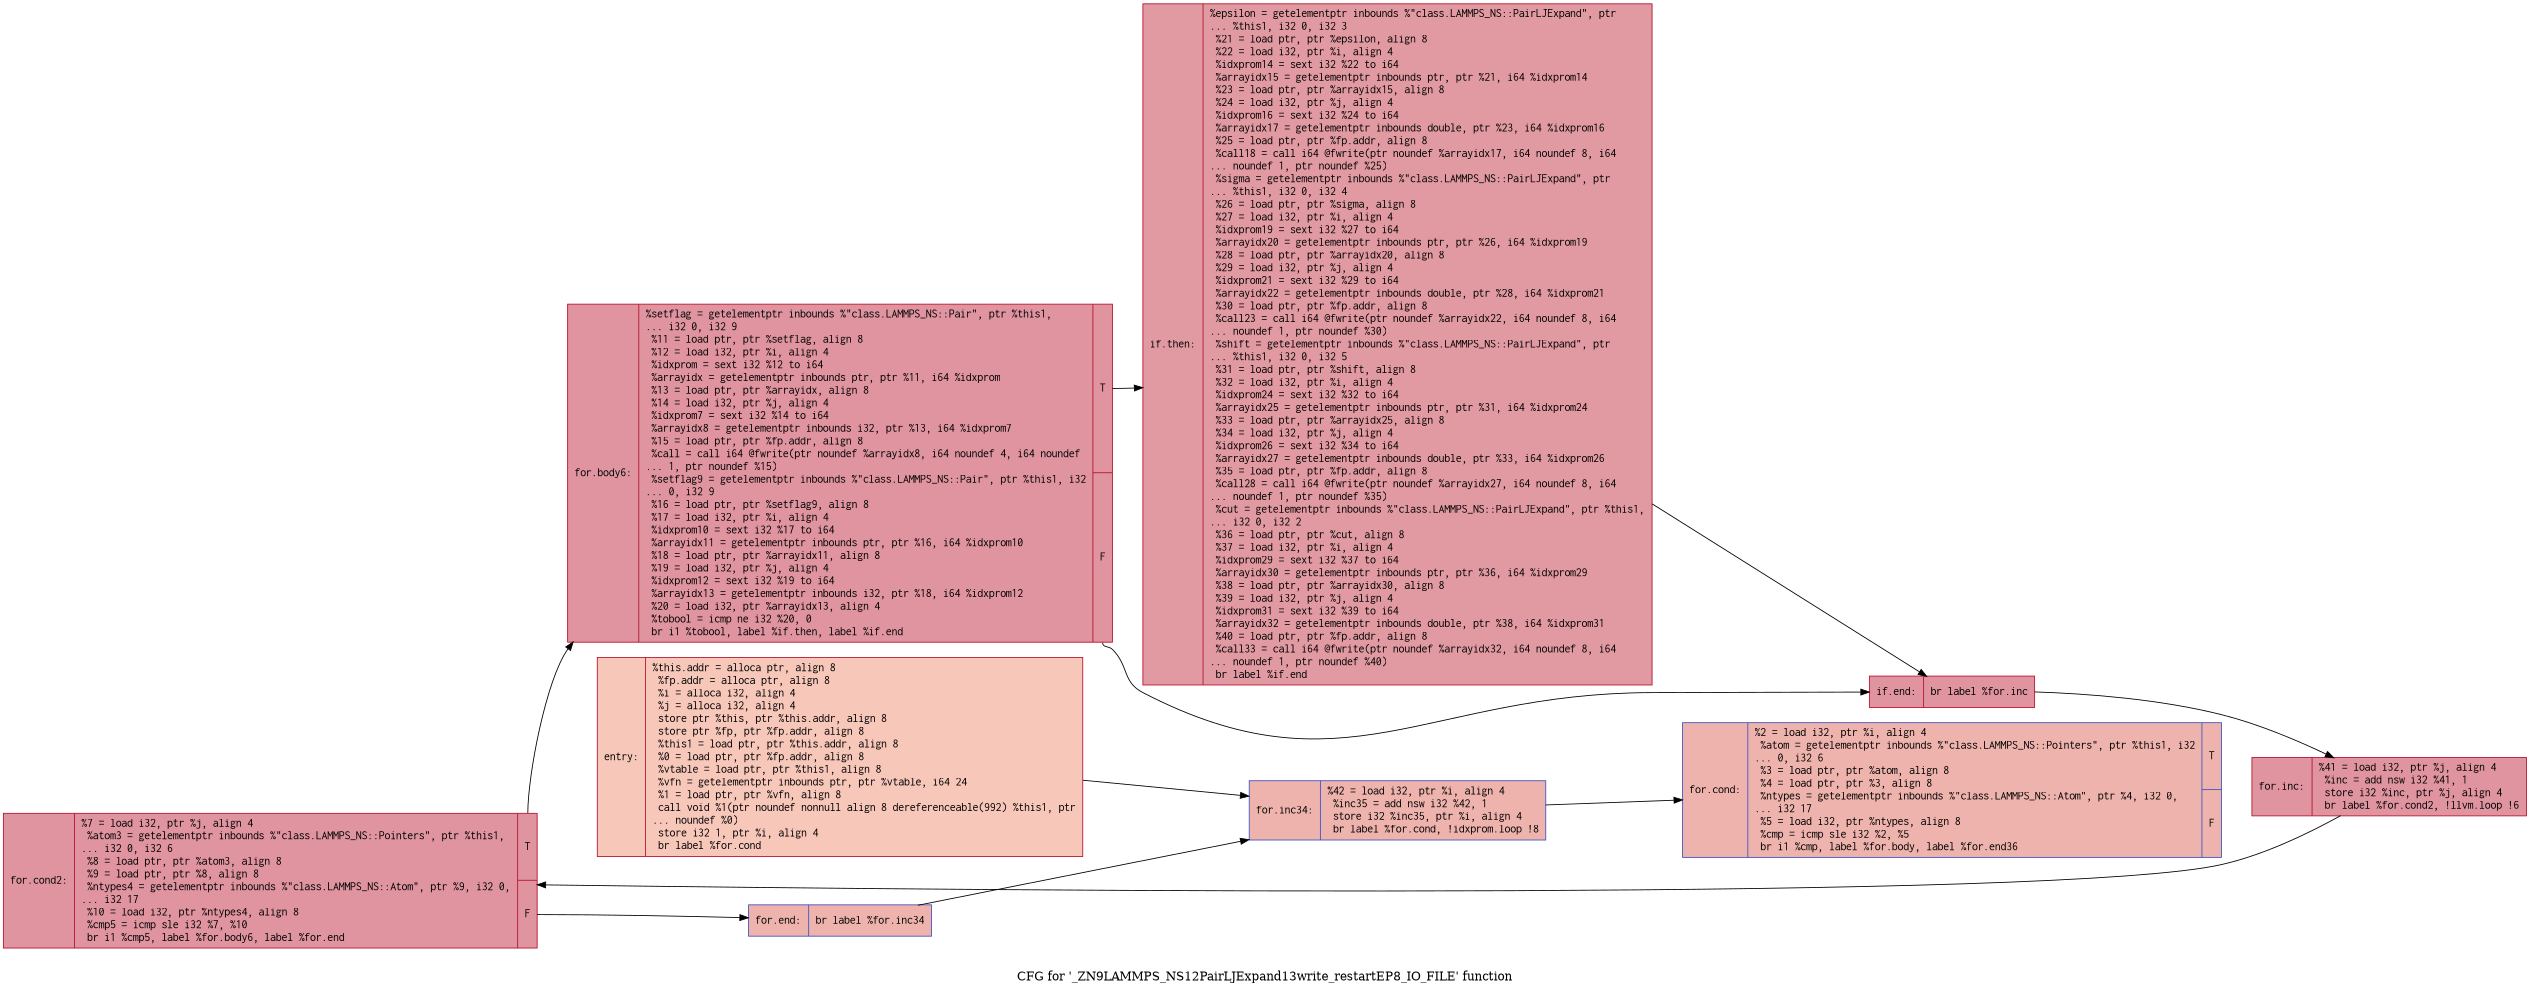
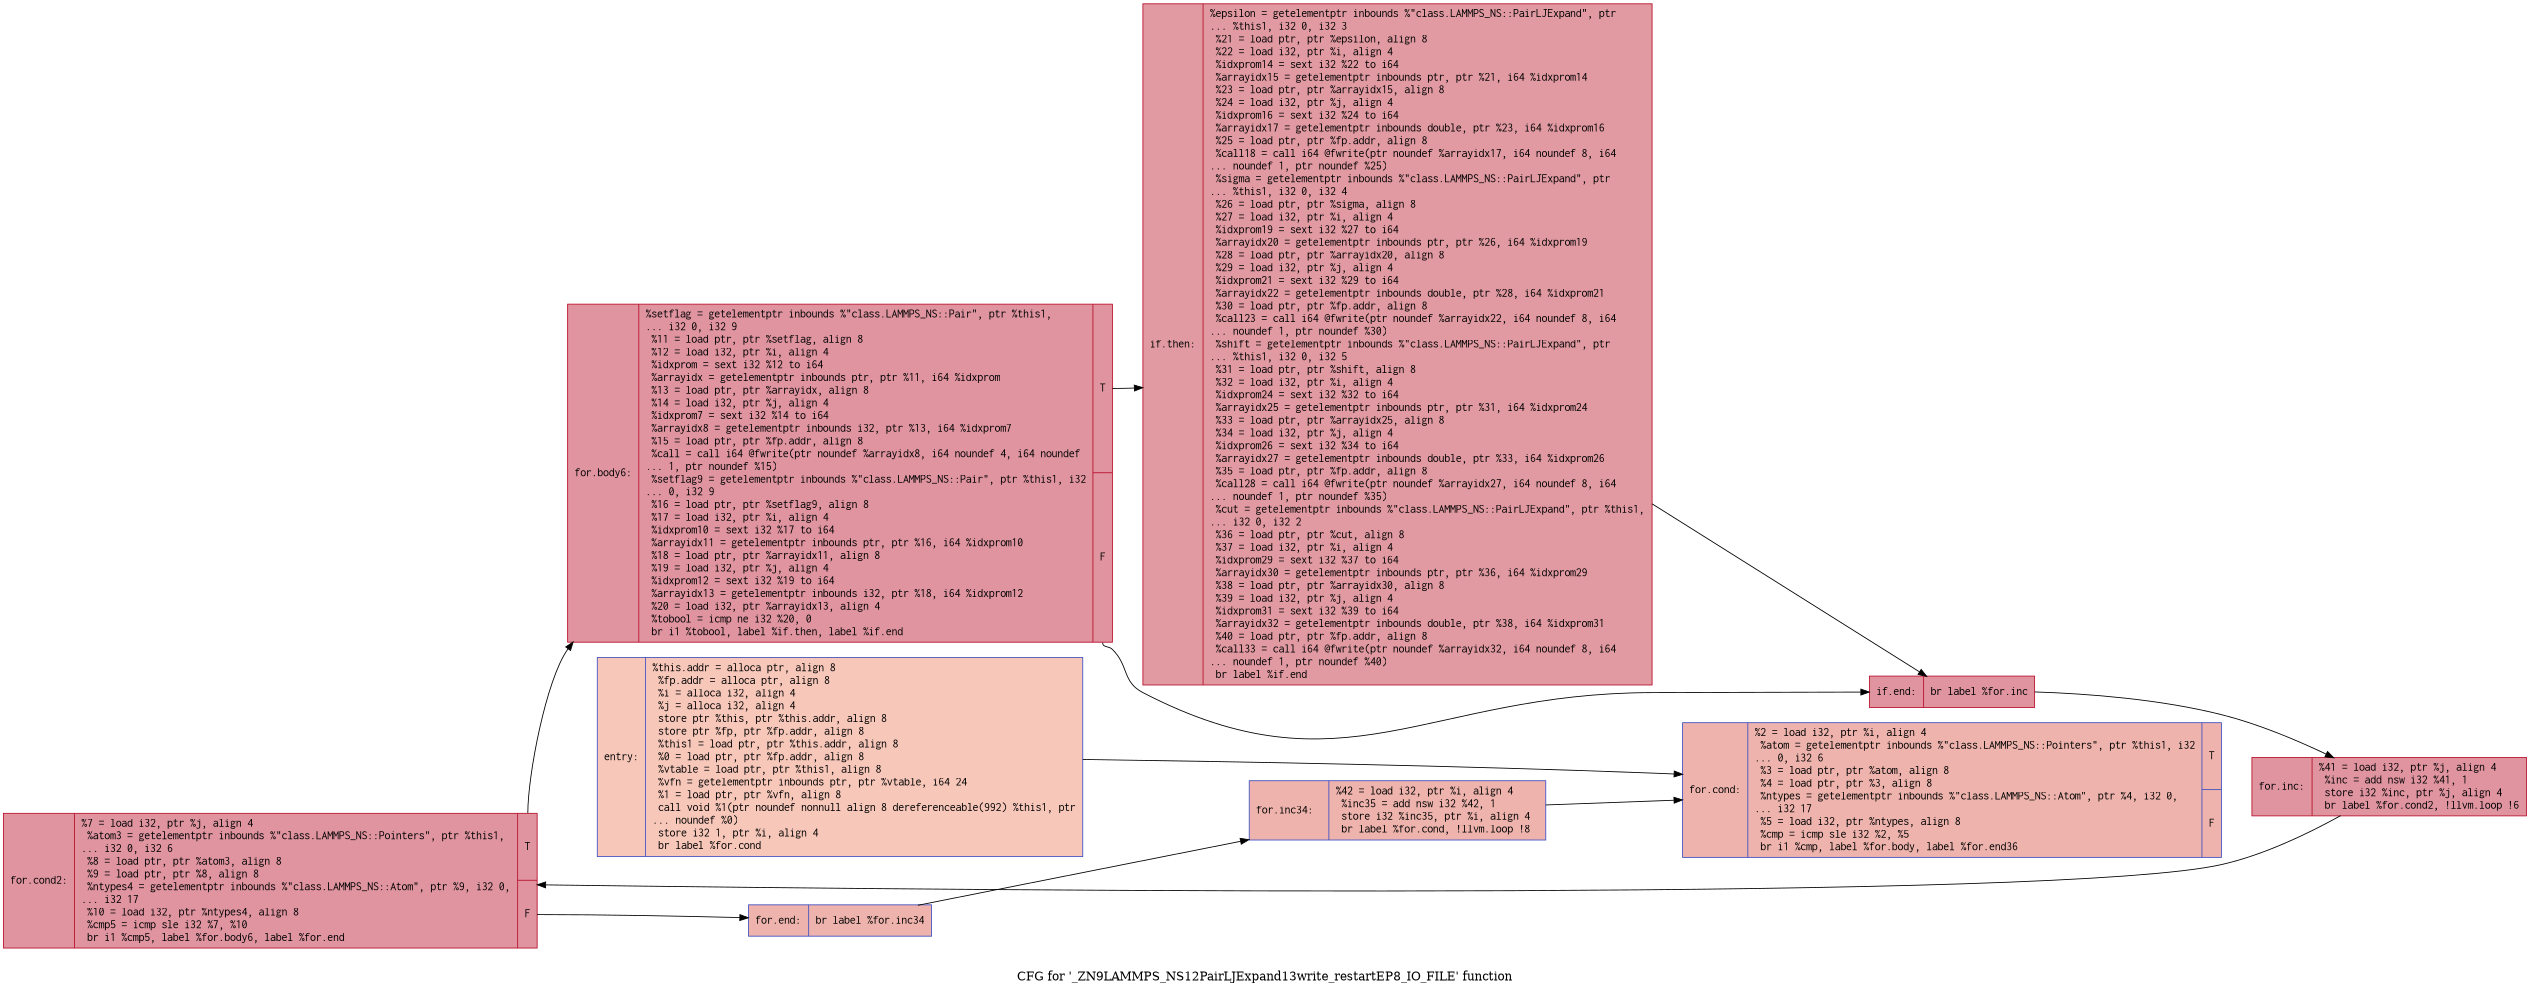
node "entry:": color #b70d28ff -> #3d50c3ff
edge "entry:" -> "for.inc34:": now "entry:" -> "for.cond:"
node "for.inc34:": text "br label %for.cond, !idxprom.loop !8" -> "br label %for.cond, !llvm.loop !8"
